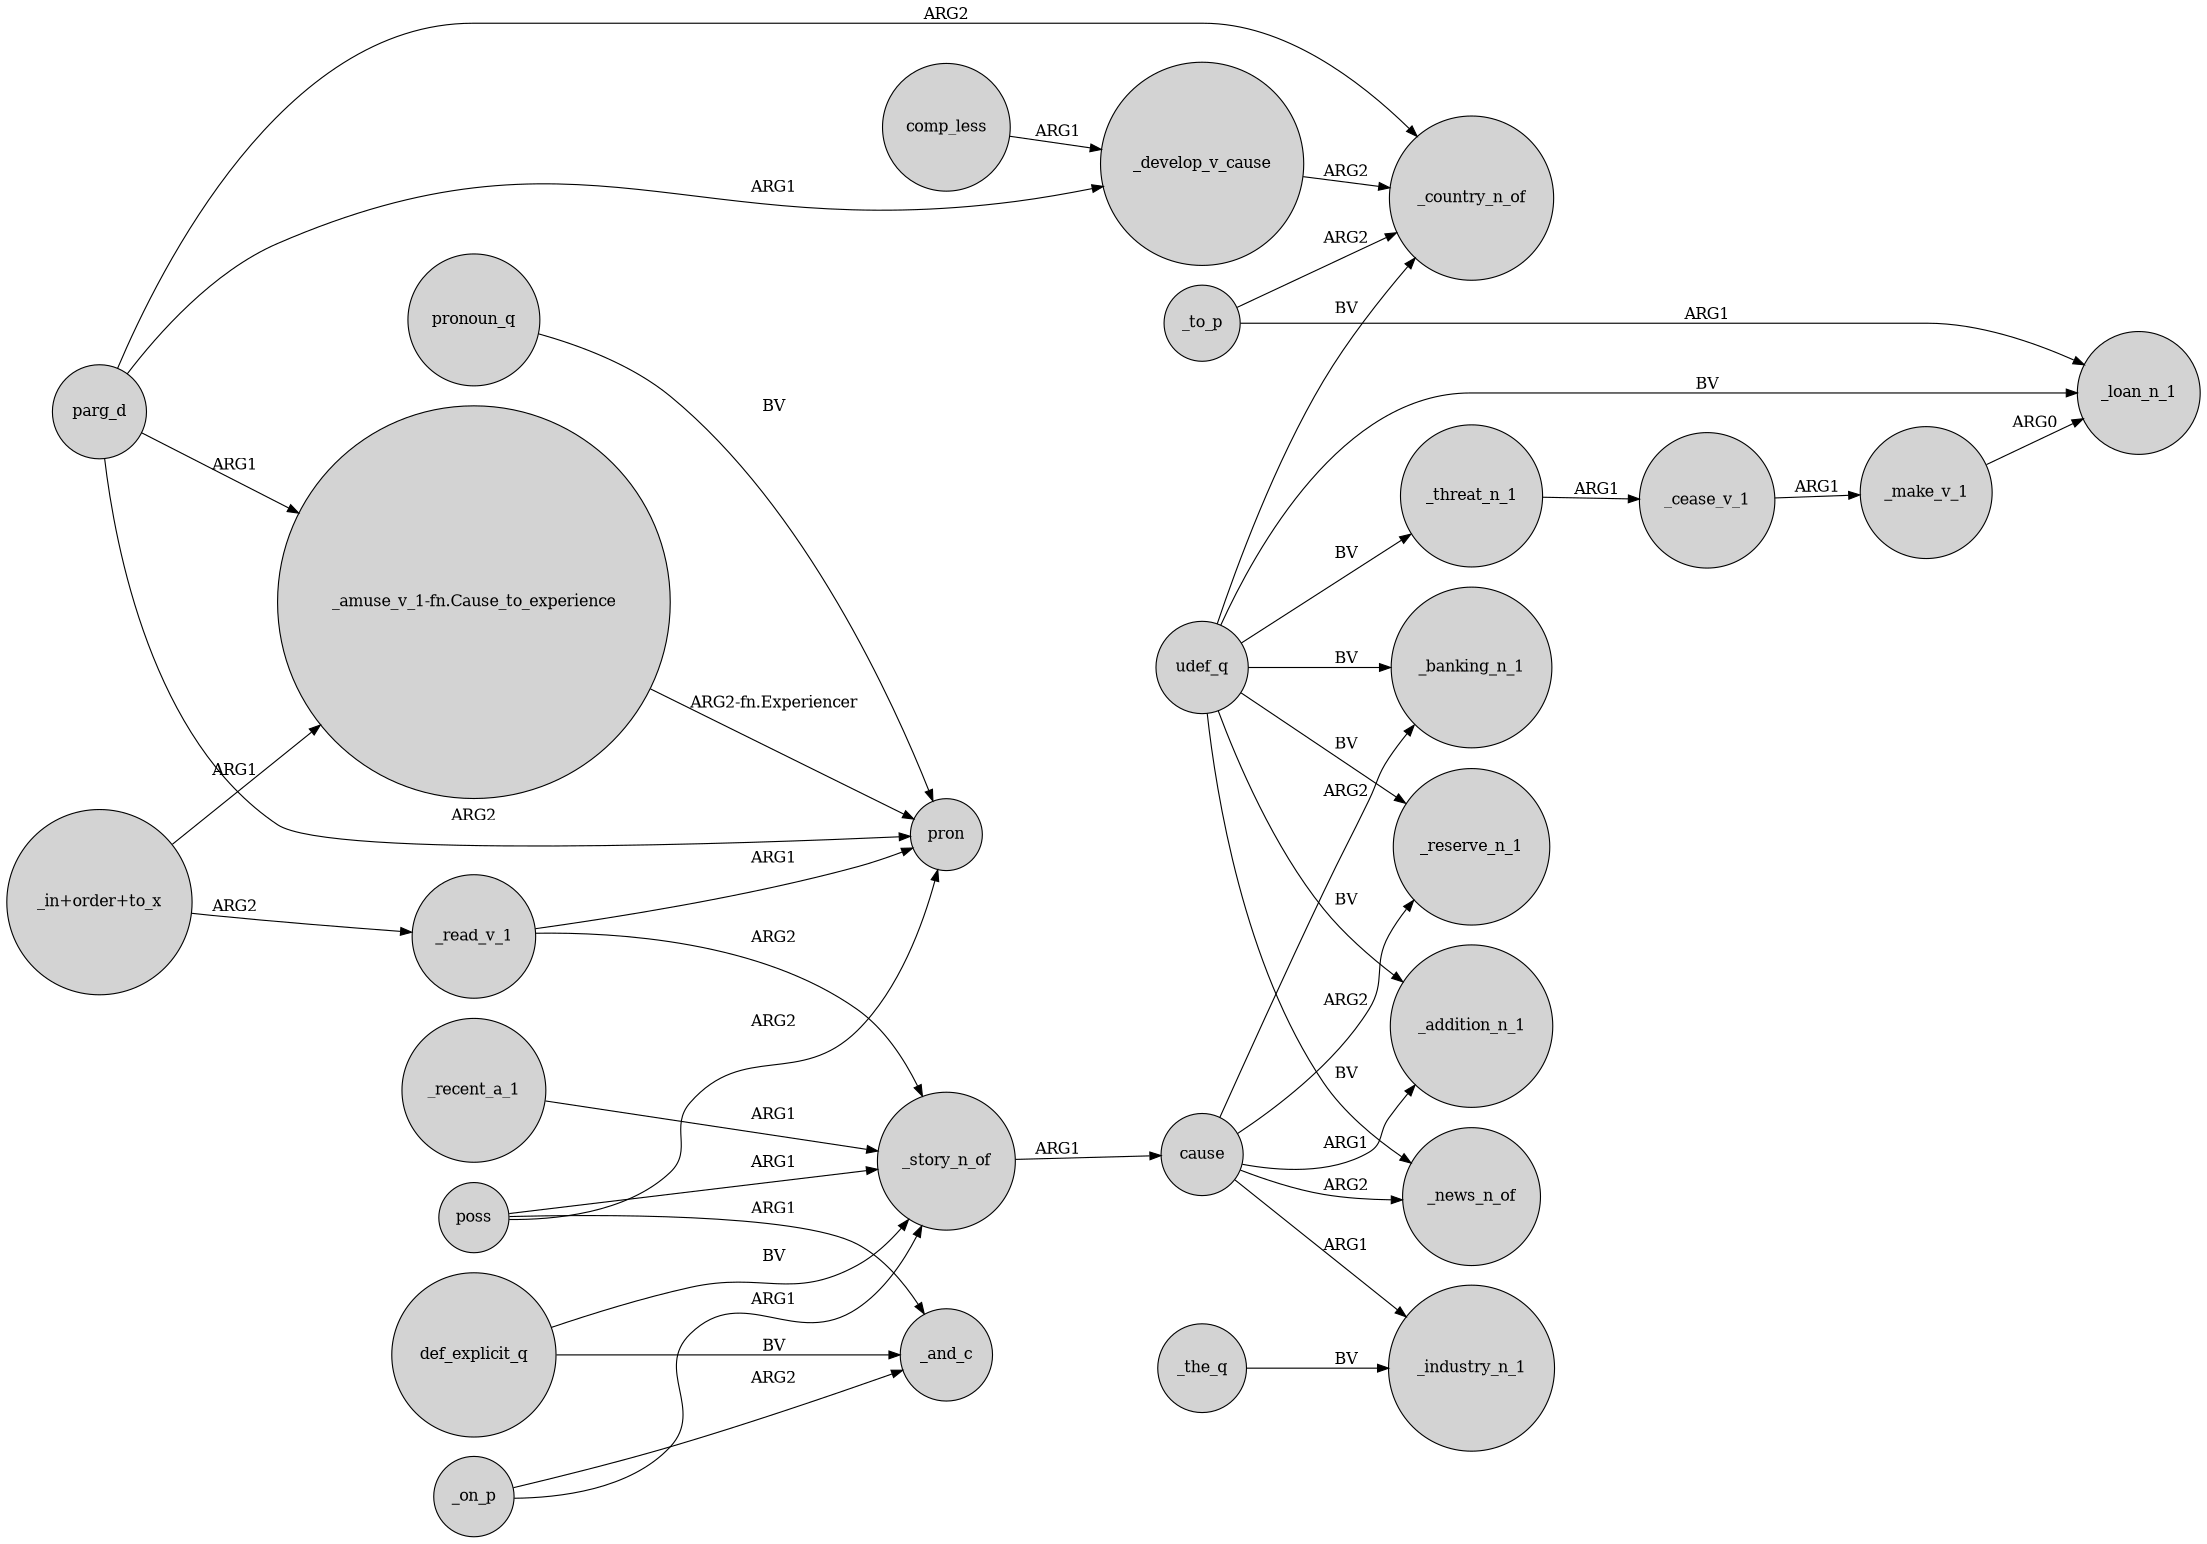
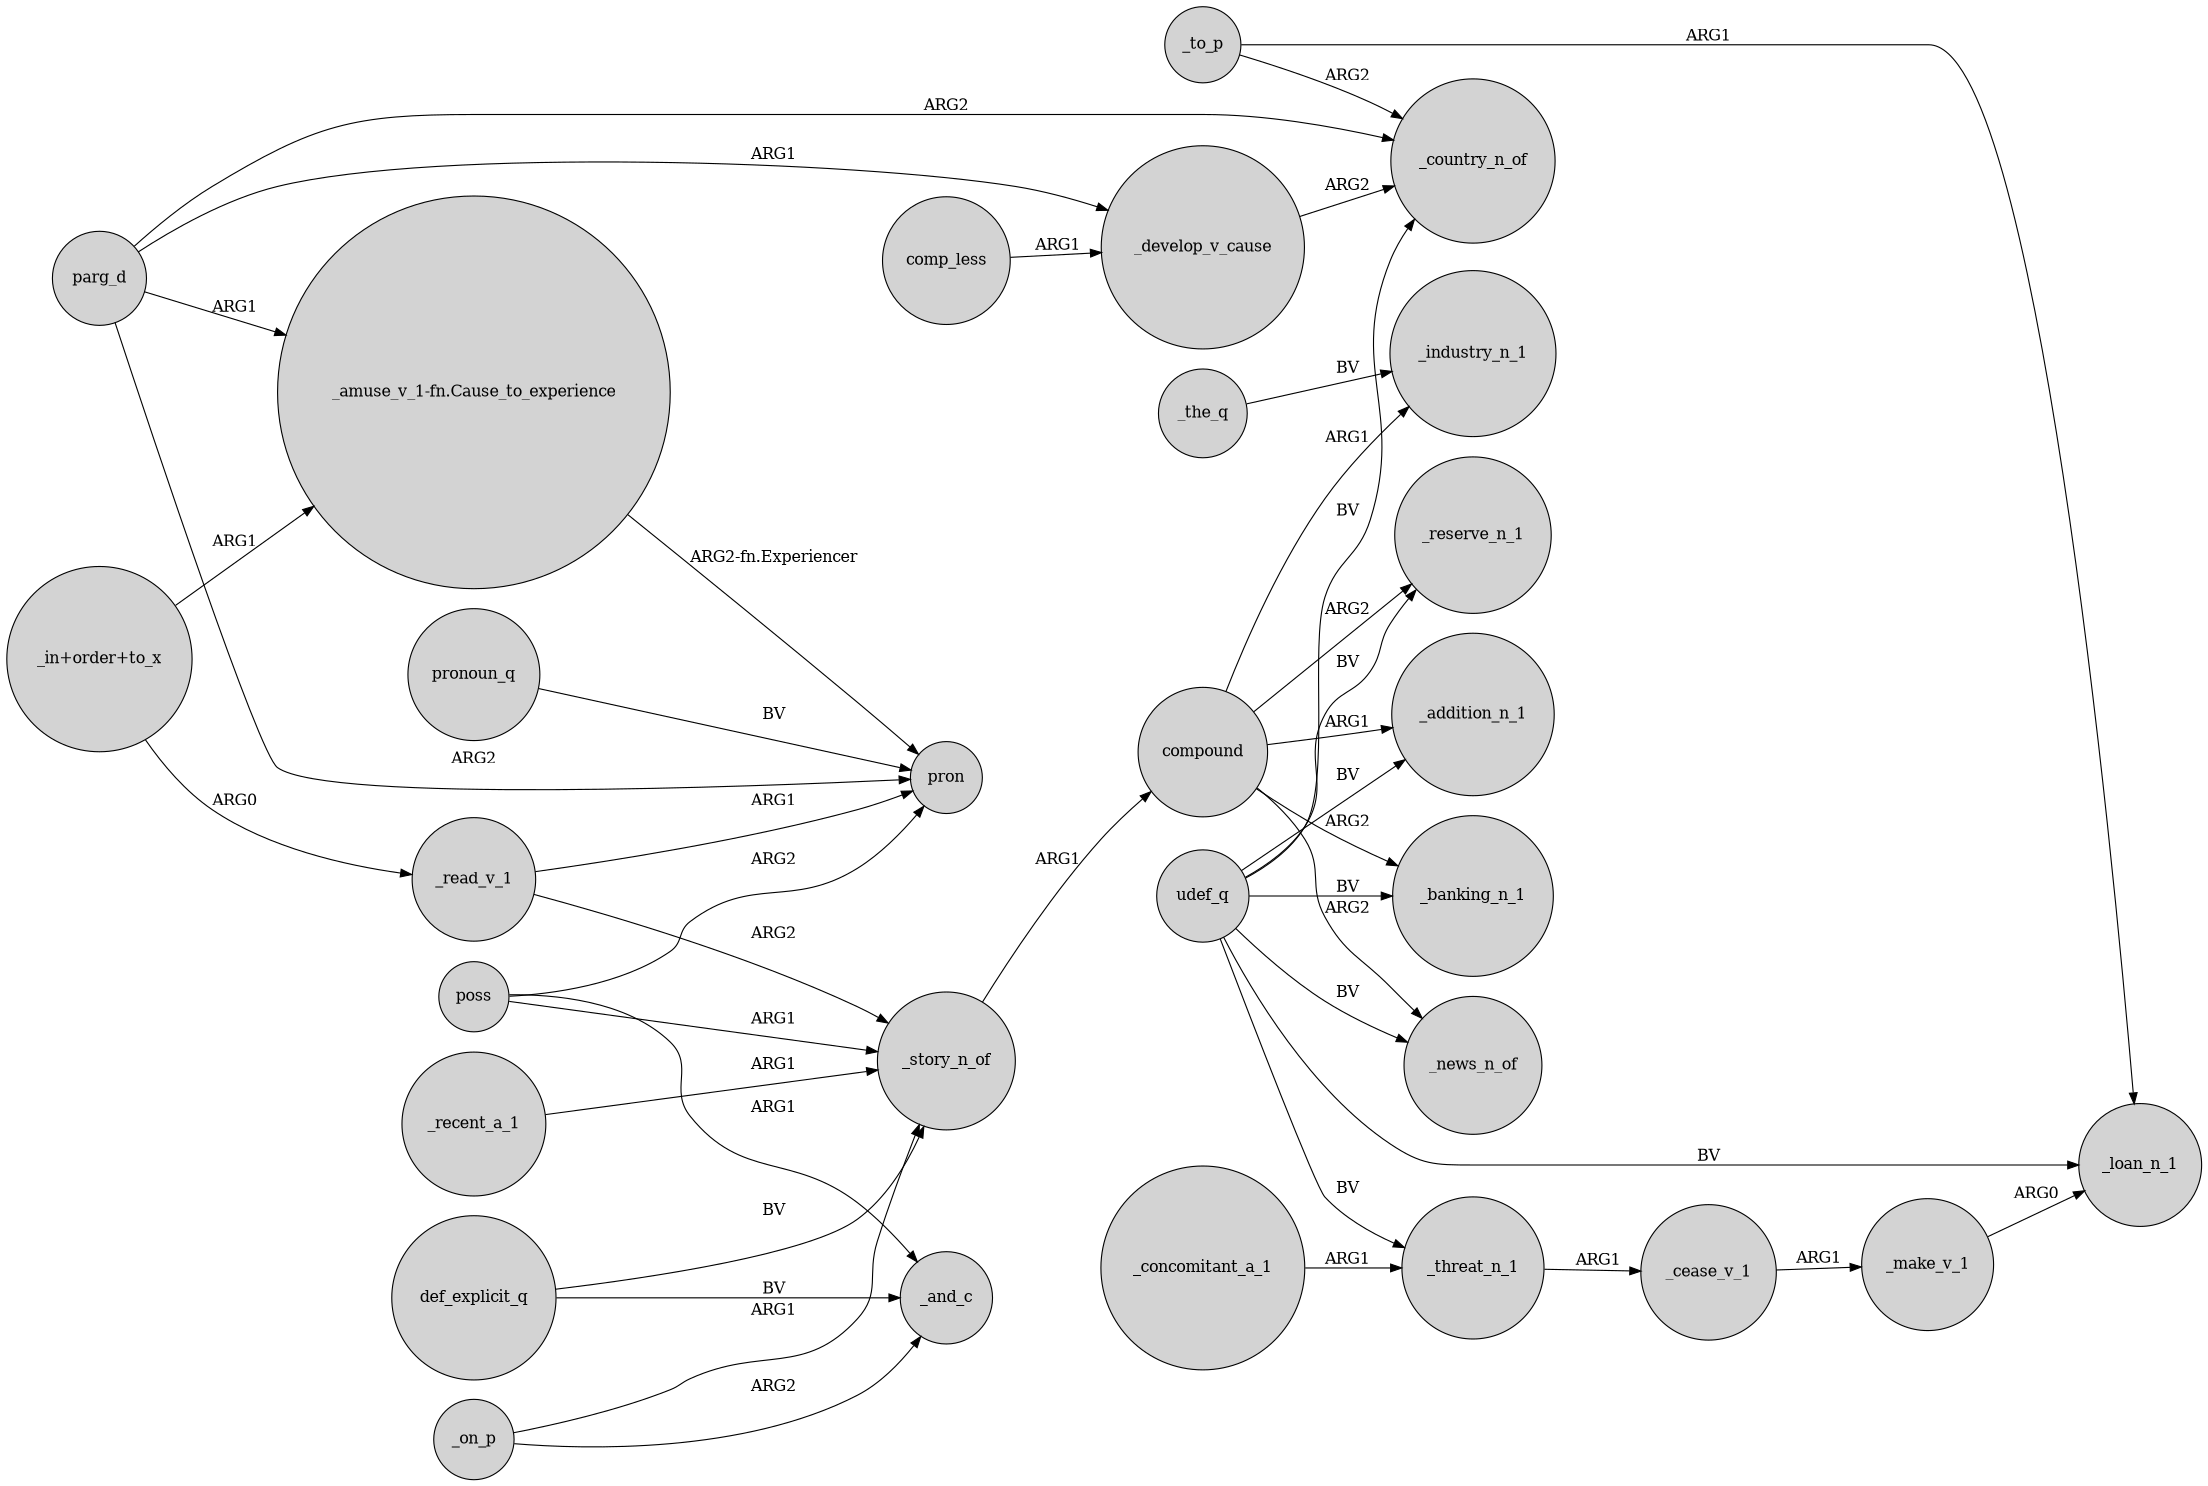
edge "_in+order+to_x" -> "_read_v_1": label "ARG2" -> "ARG0"
node "cause": label "cause" -> "compound"
node "_concomitant_a_1": added
